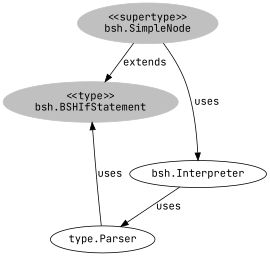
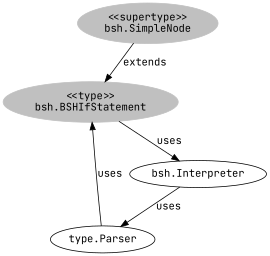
edge "<<supertype>> bsh.SimpleNode" -> "bsh.Interpreter": now "<<type>> bsh.BSHIfStatement" -> "bsh.Interpreter"
